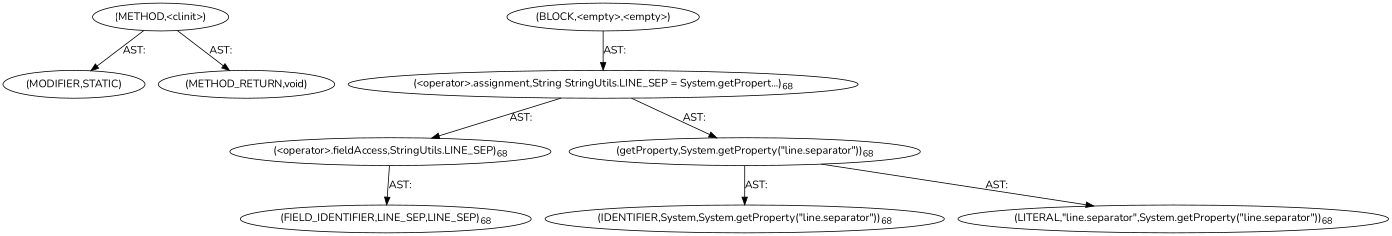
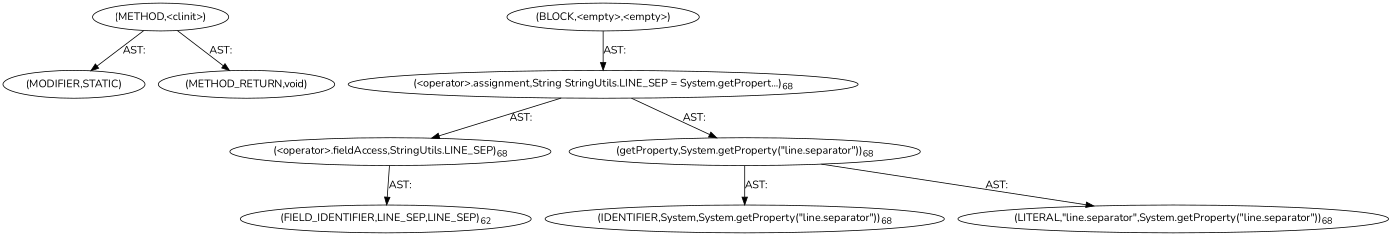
node "(FIELD_IDENTIFIER,LINE_SEP,LINE_SEP)": text "68" -> "62"
